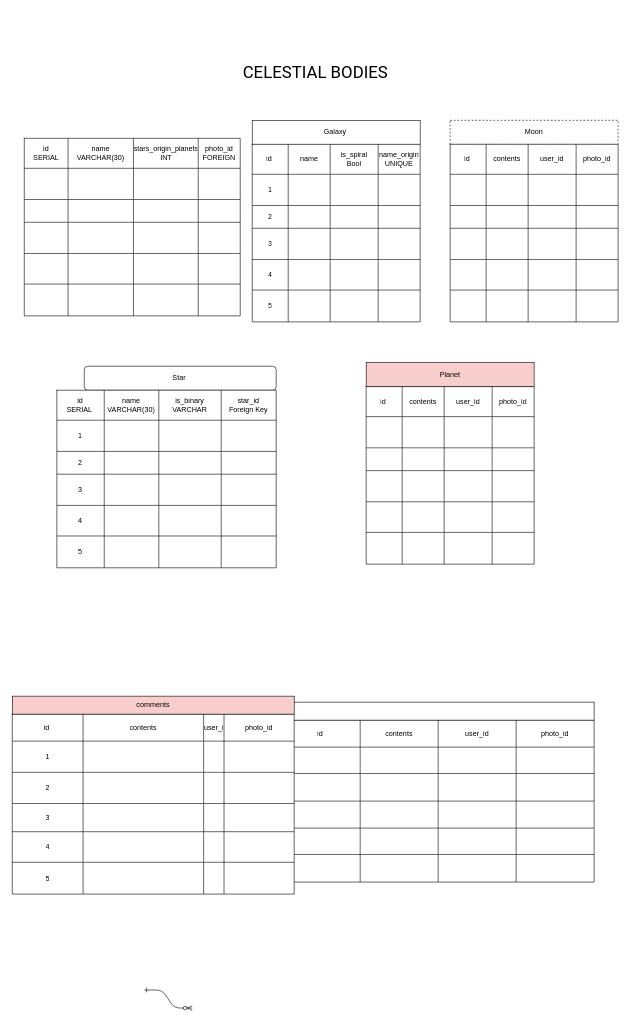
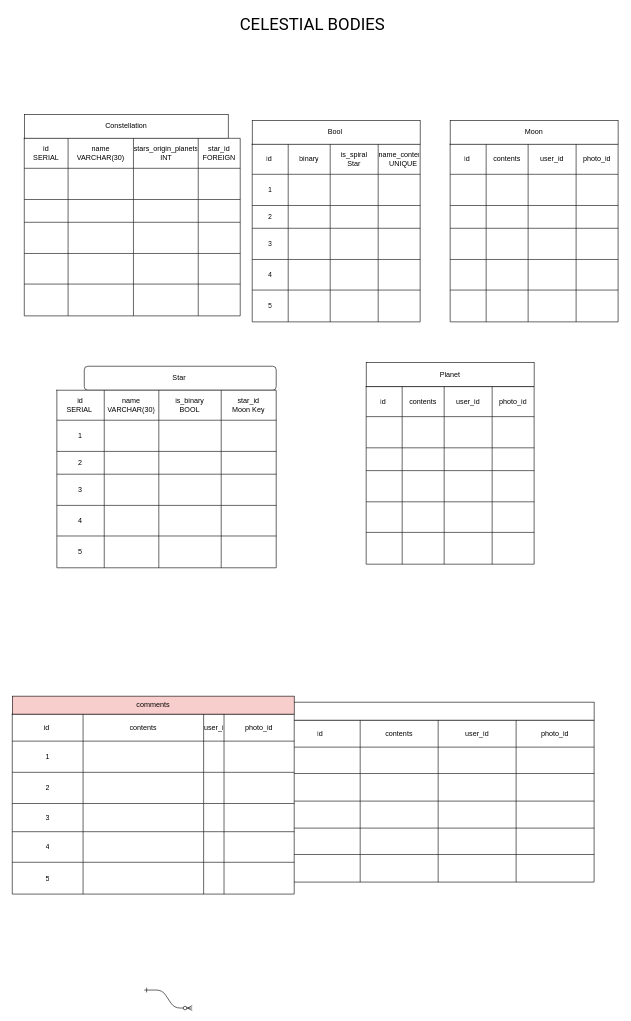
node "CELESTIAL BODIES": moved (315, 72) -> (312, 24)
node "Constellation": added
node "Galaxy": label "Galaxy" -> "Bool"
node "Moon": style dashed -> solid
node "photo_id FOREIGN": label "photo_id FOREIGN" -> "star_id FOREIGN"
node "name": label "name" -> "binary"
node "is_spiral Bool": label "is_spiral Bool" -> "is_spiral Star"
node "name_origin UNIQUE": label "name_origin UNIQUE" -> "name_contents UNIQUE"
node "Planet": fillcolor #f8cecc -> #ffffff
node "is_binary VARCHAR": label "is_binary VARCHAR" -> "is_binary BOOL"
node "star_id Foreign Key": label "star_id Foreign Key" -> "star_id Moon Key"
